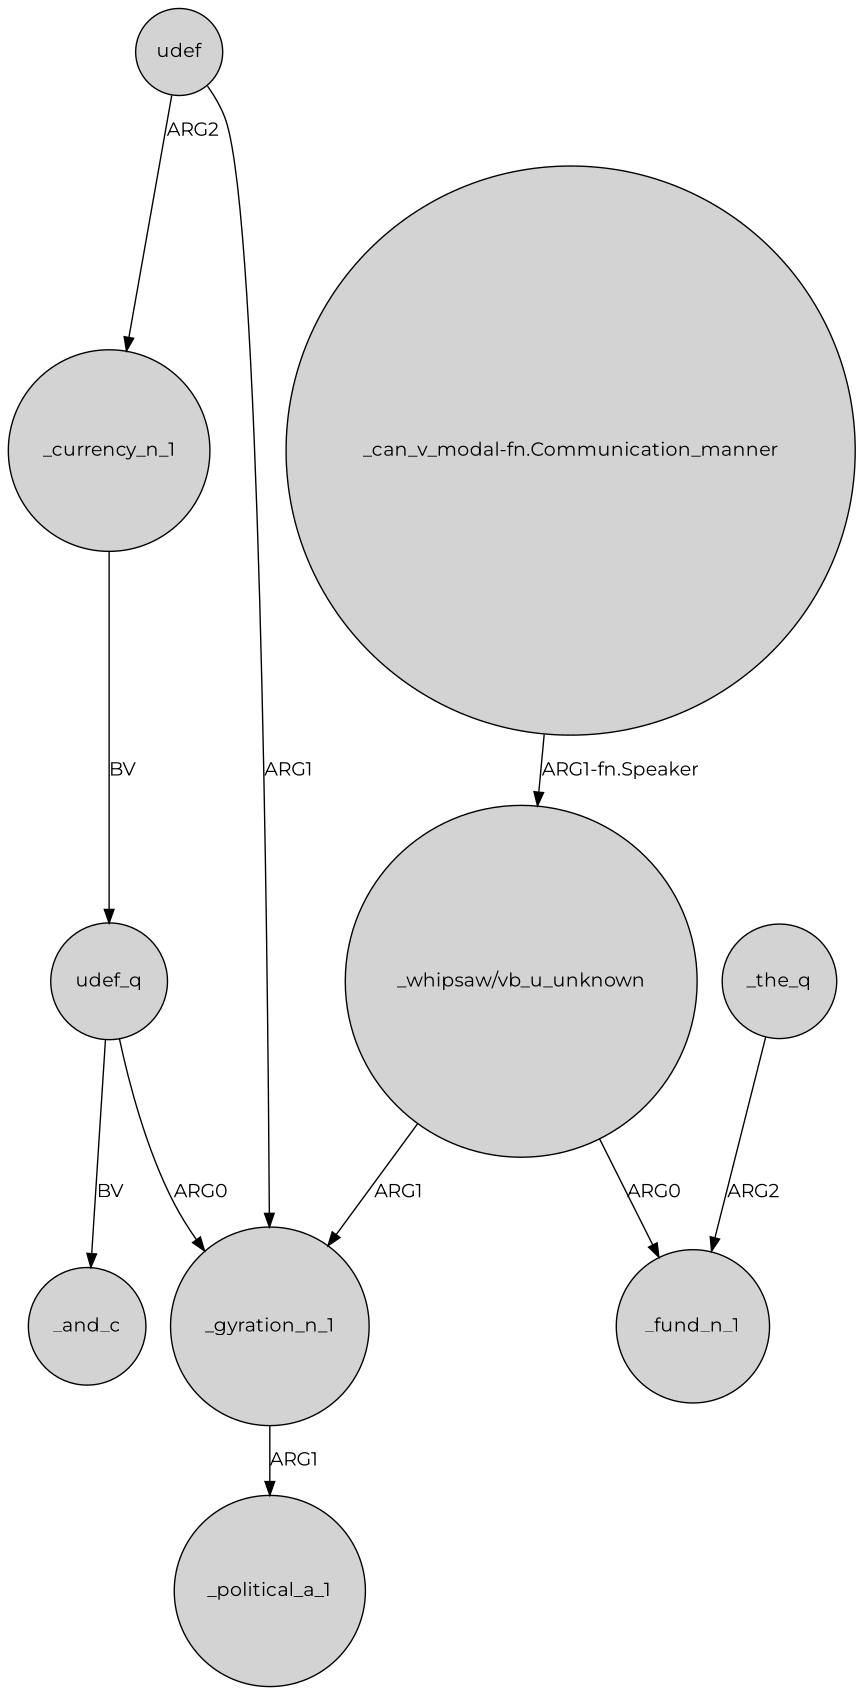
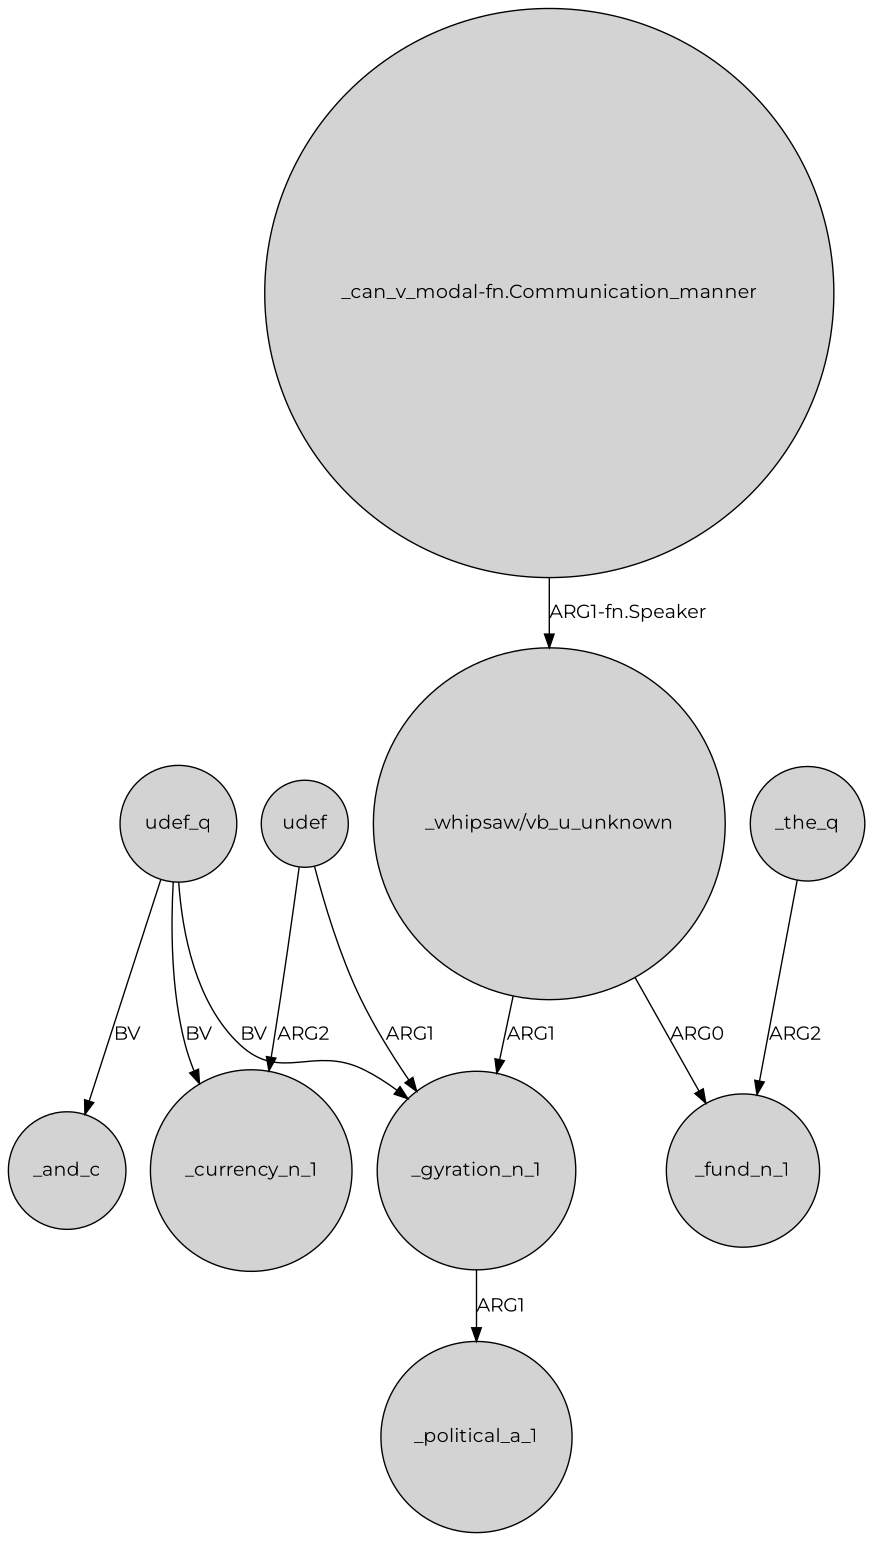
edge "_currency_n_1" -> "udef_q": reversed
edge "udef_q" -> "_gyration_n_1": label "ARG0" -> "BV"
